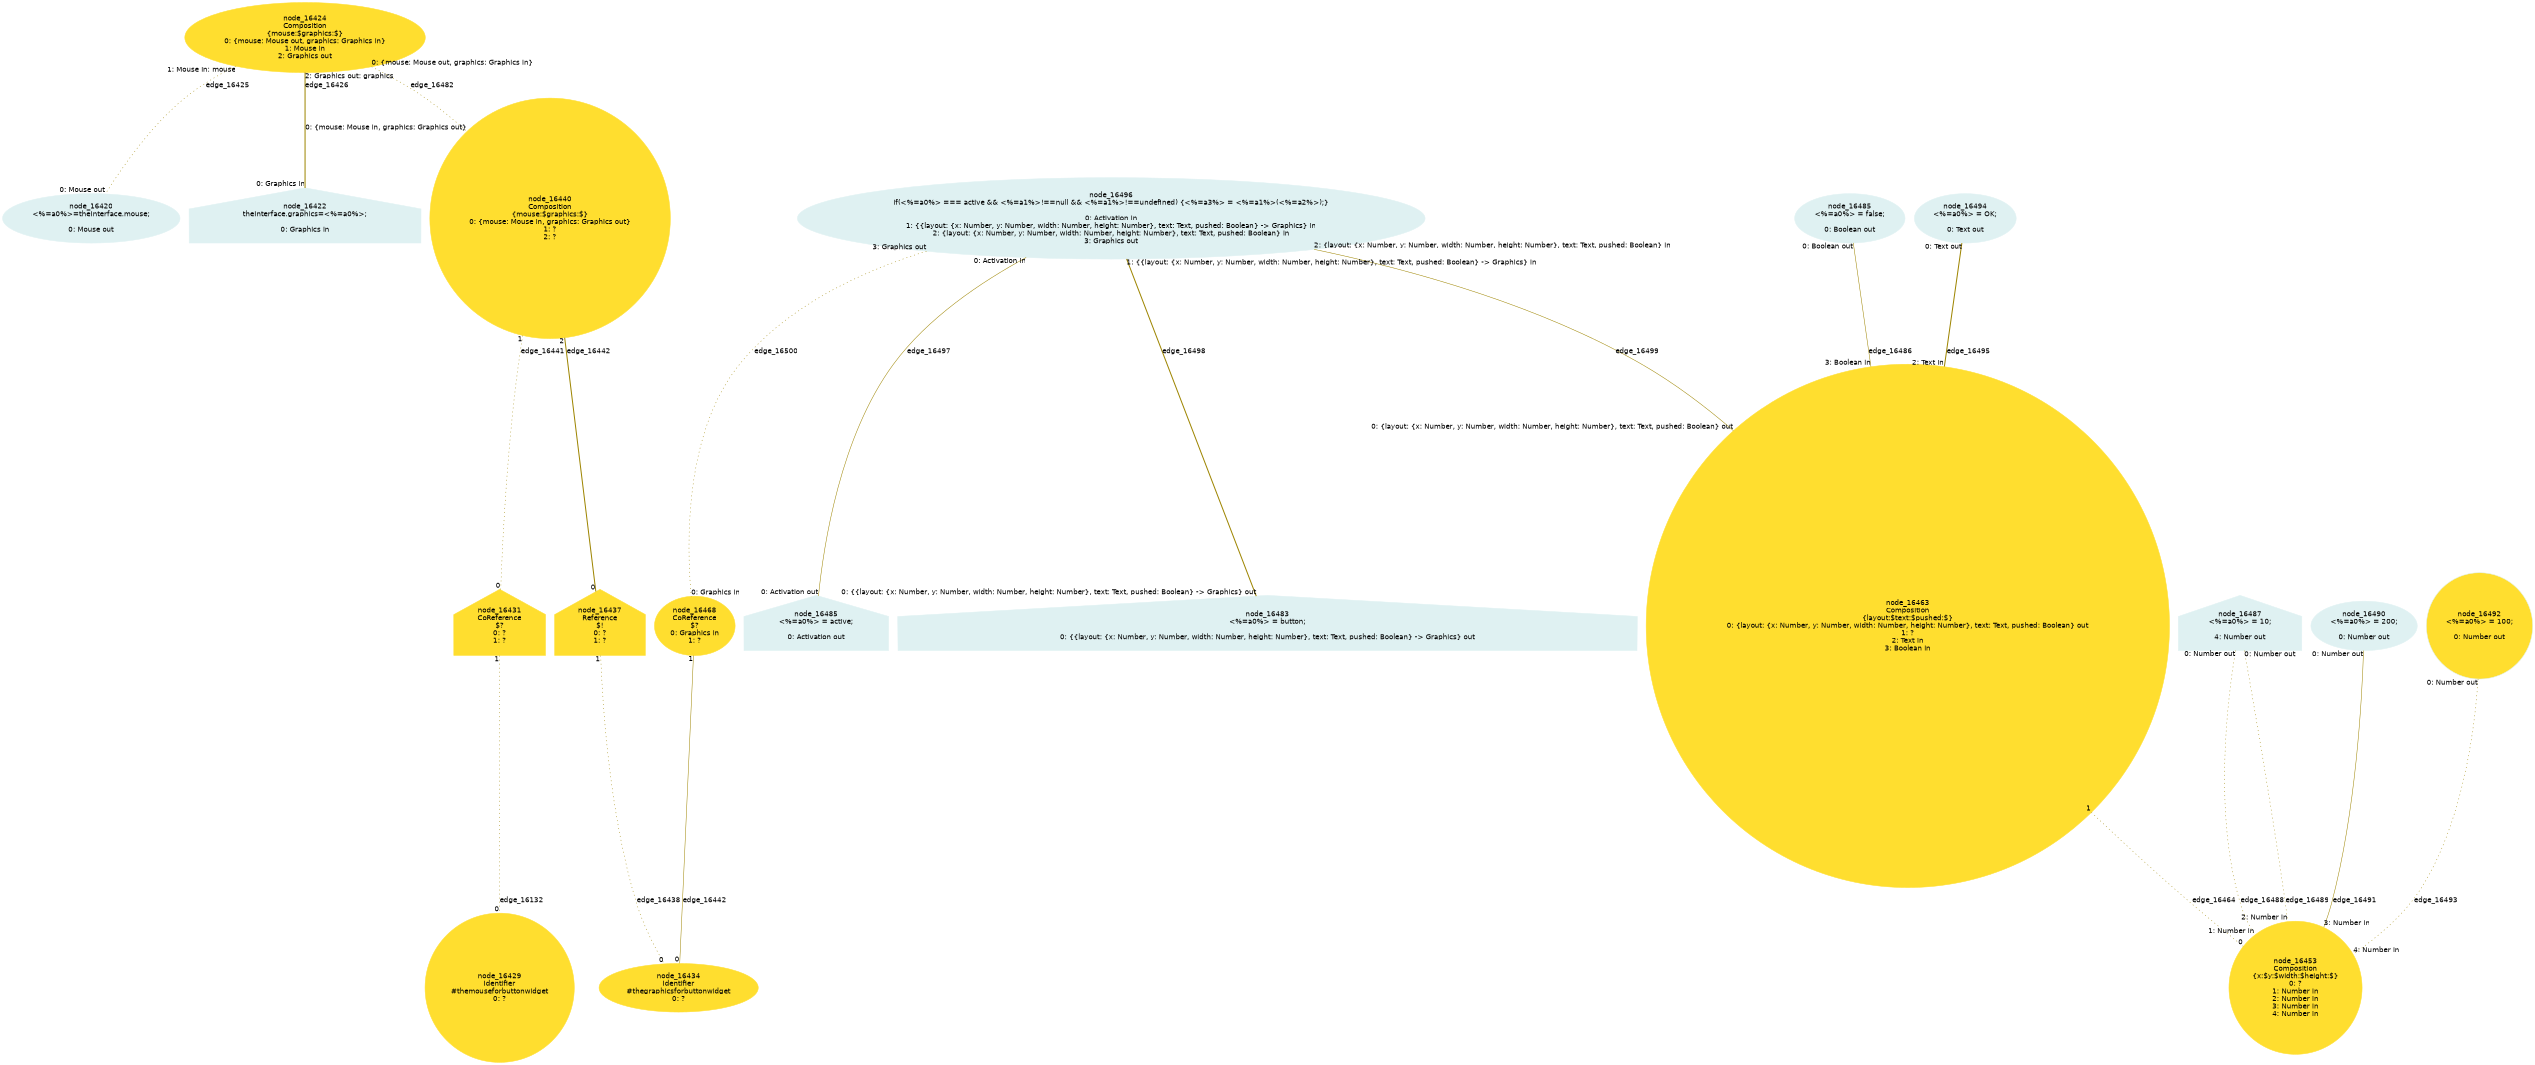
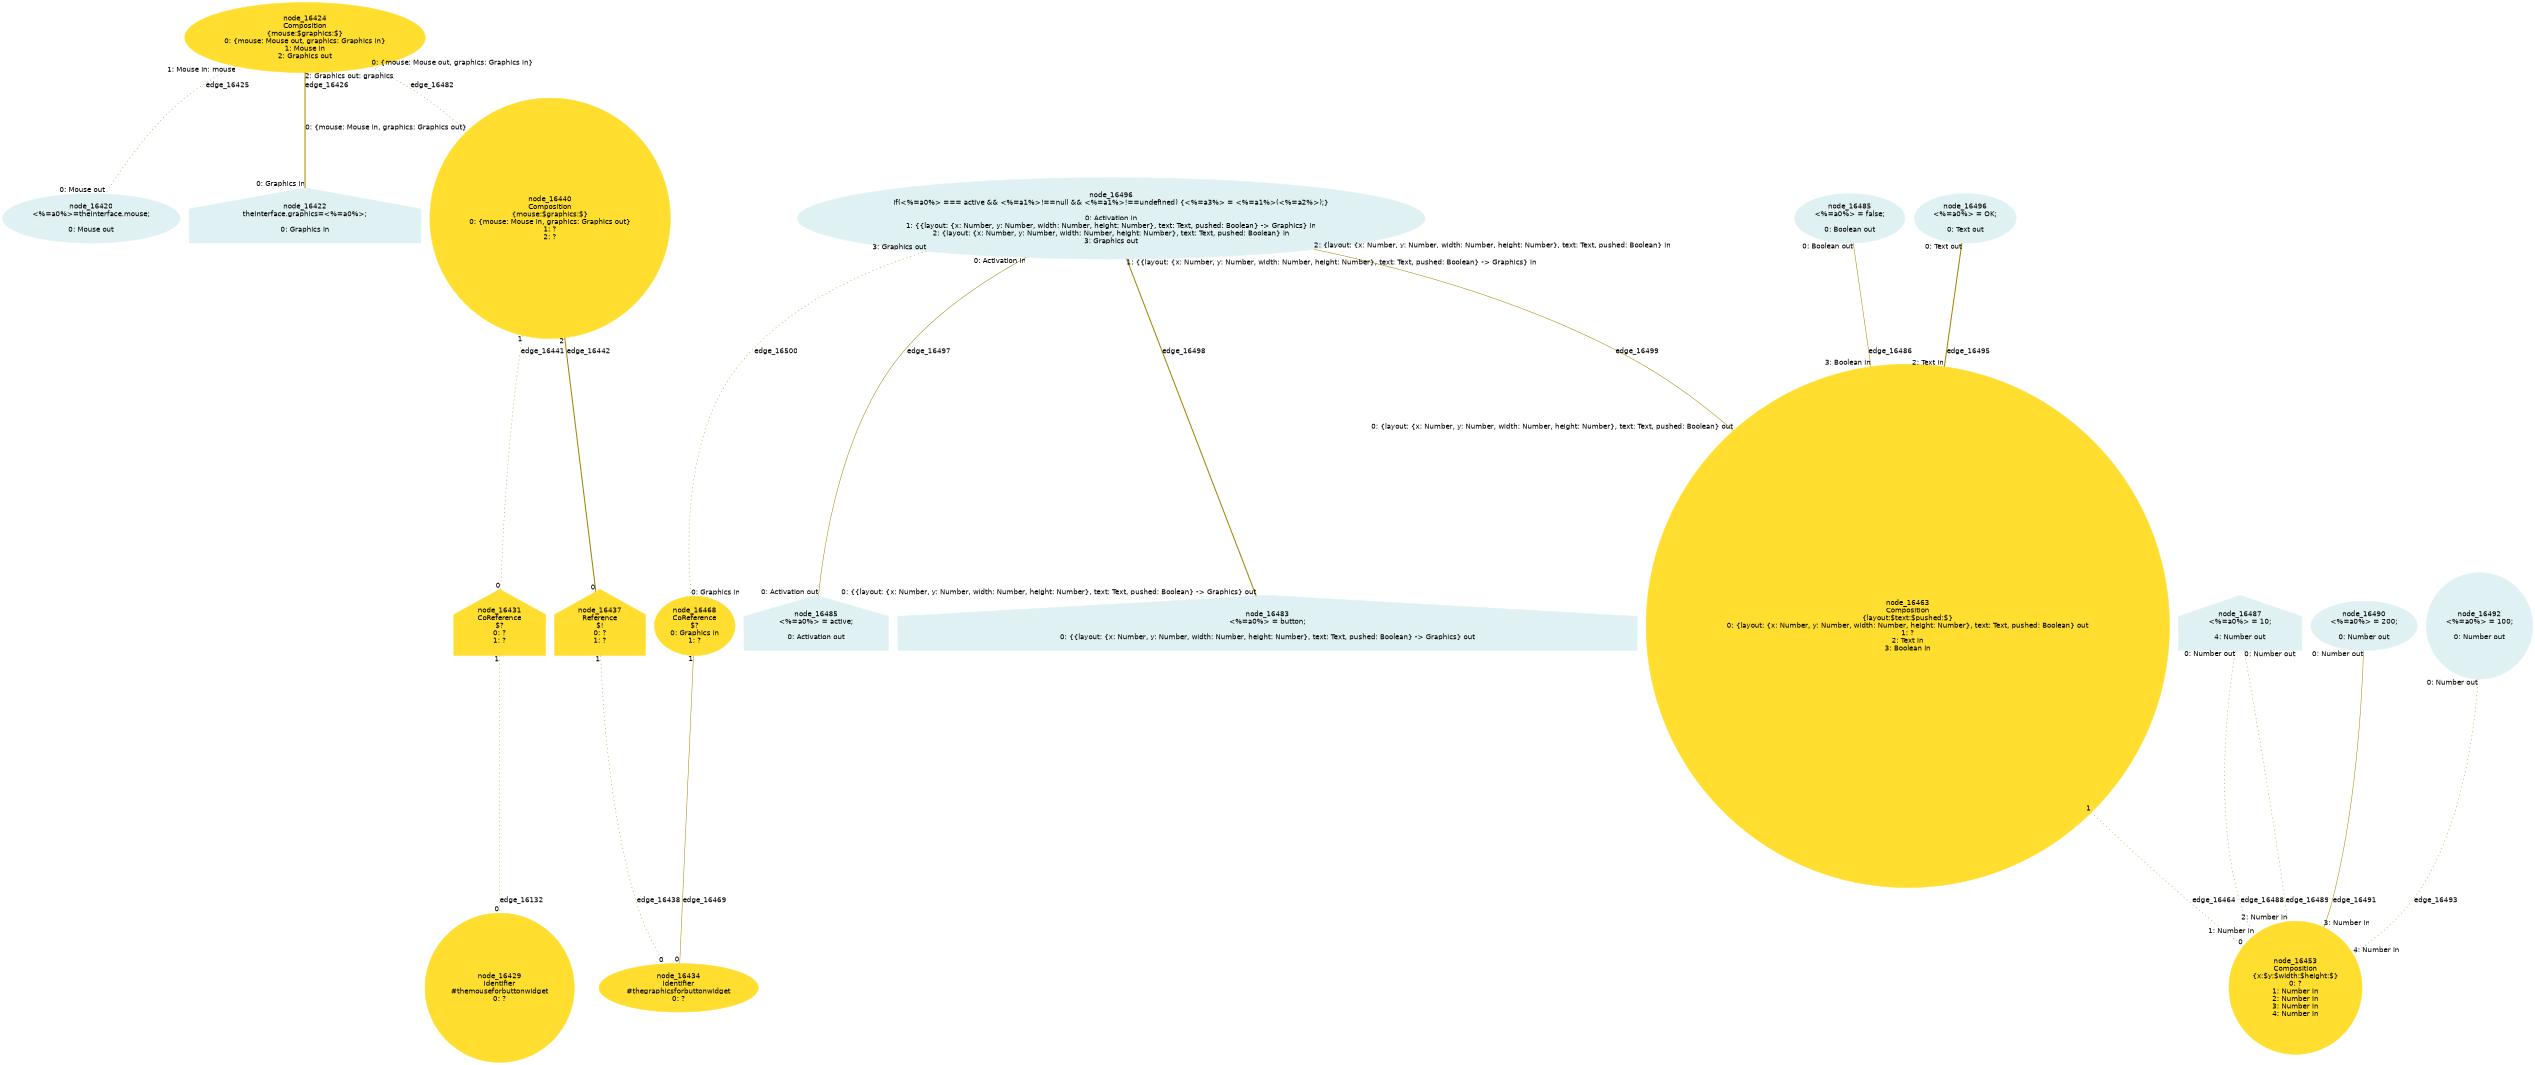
node "node_16494 <%=a0%> = OK; 0: Text out": label "node_16494 <%=a0%> = OK; 0: Text out" -> "node_16496 <%=a0%> = OK; 0: Text out"
node "node_16492 <%=a0%> = 100; 0: Number out": fillcolor #ffde2f -> #dff1f2
edge "node_16468 CoReference $? 0: Graphics in 1: ?" -- "node_16434 Identifier #thegraphicsforbuttonwidget 0: ?": label "edge_16442" -> "edge_16469"
